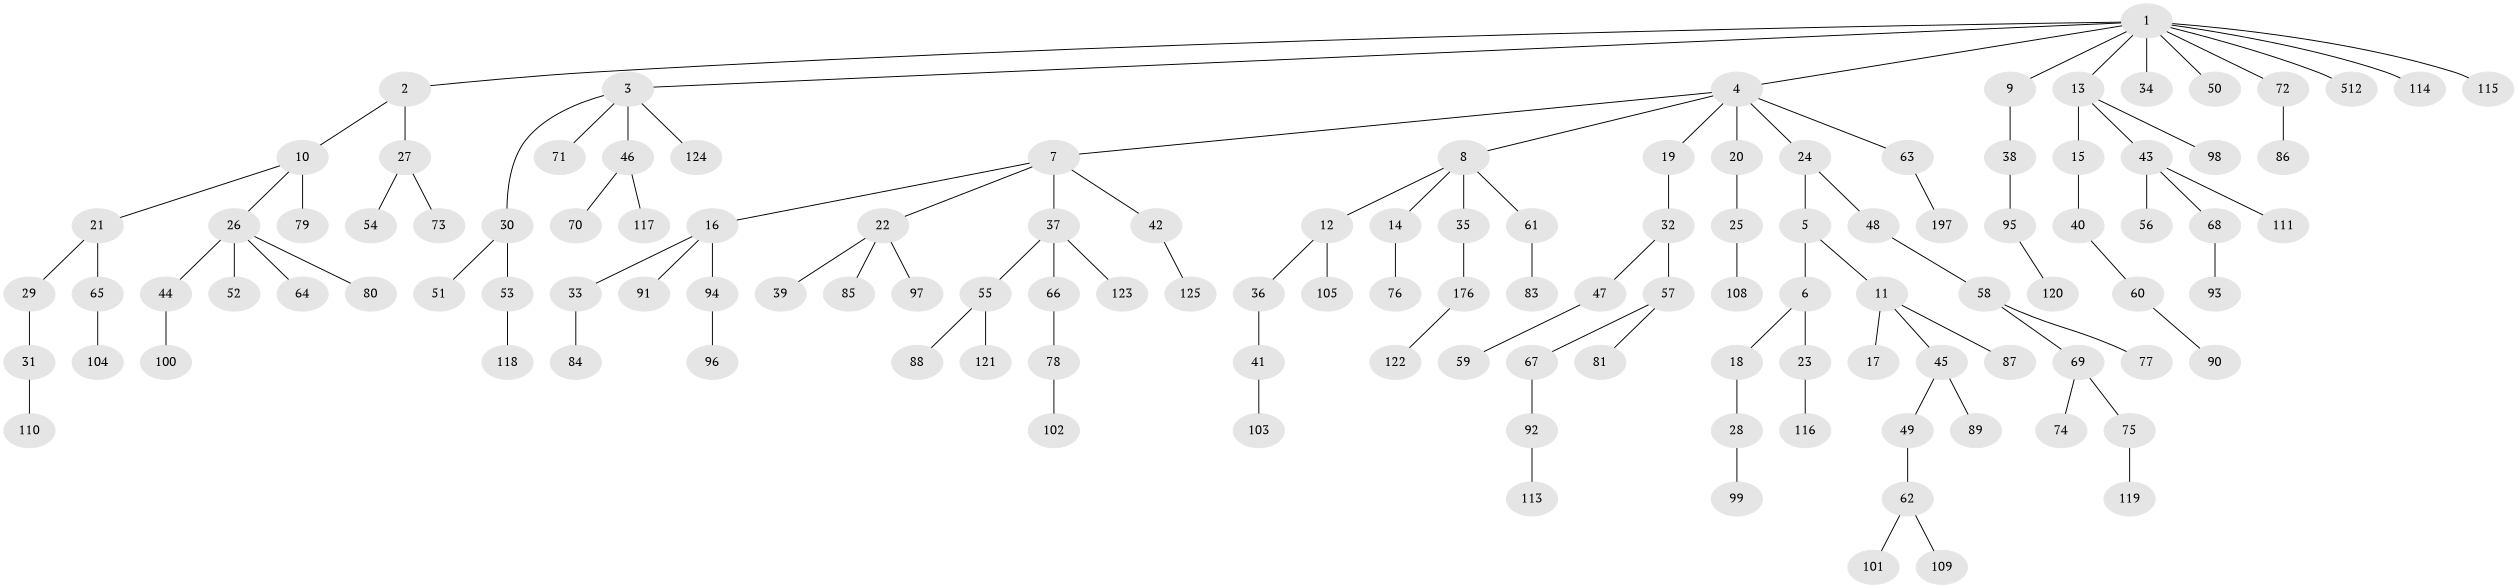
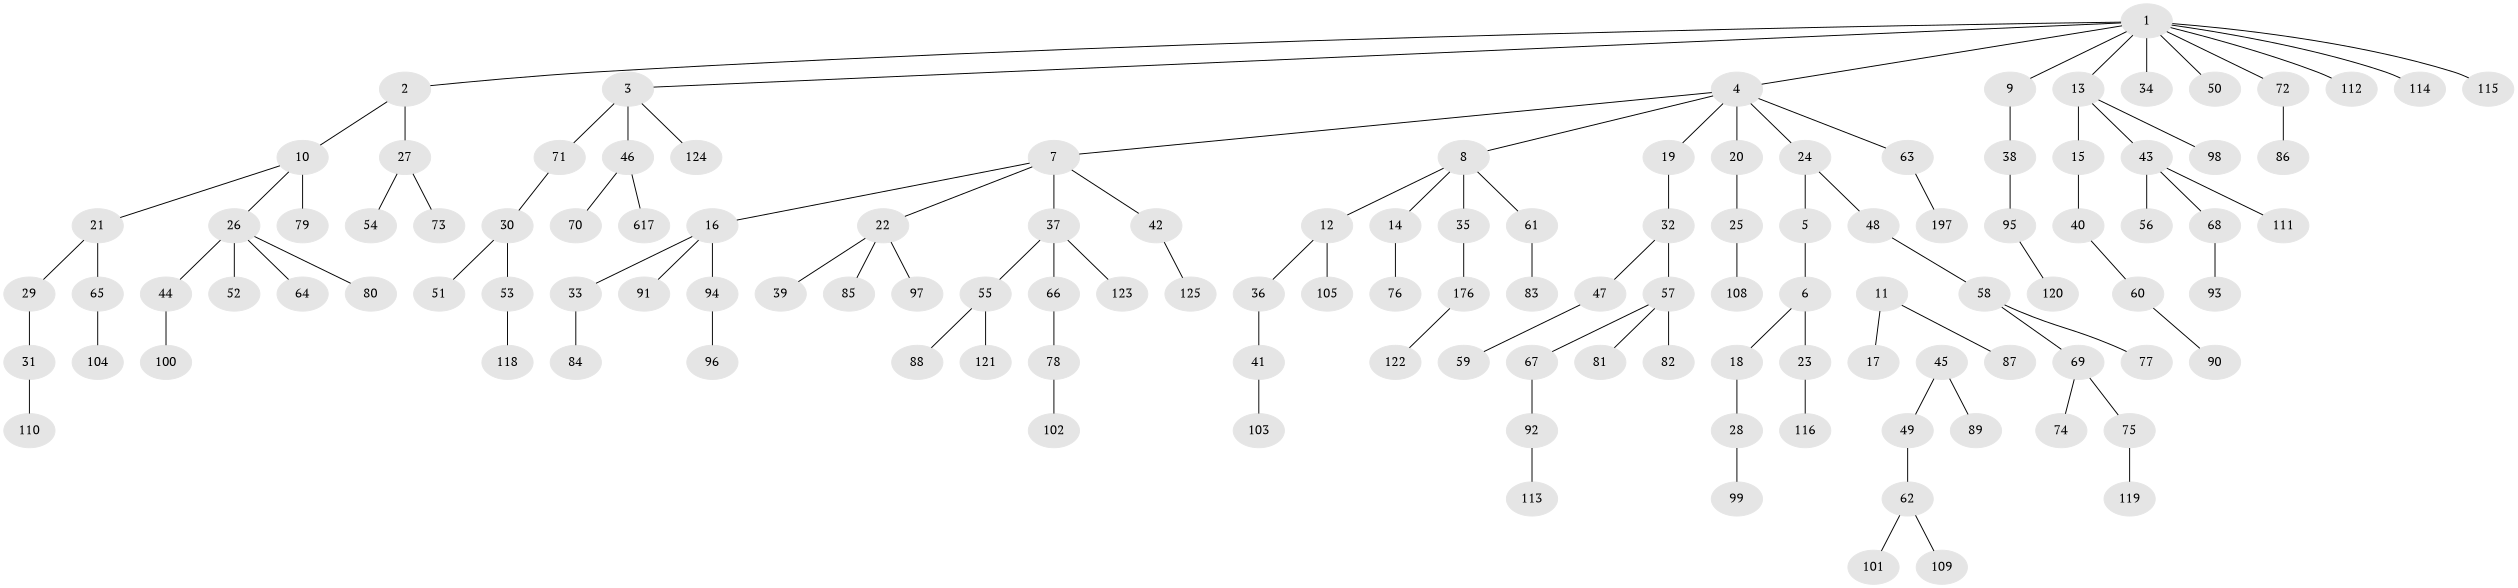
node "512": label "512" -> "112"
edge "3" -- "30": now "71" -- "30"
node "117": label "117" -> "617"
edge "5" -- "11": removed
edge "11" -- "45": removed
node "82": added
